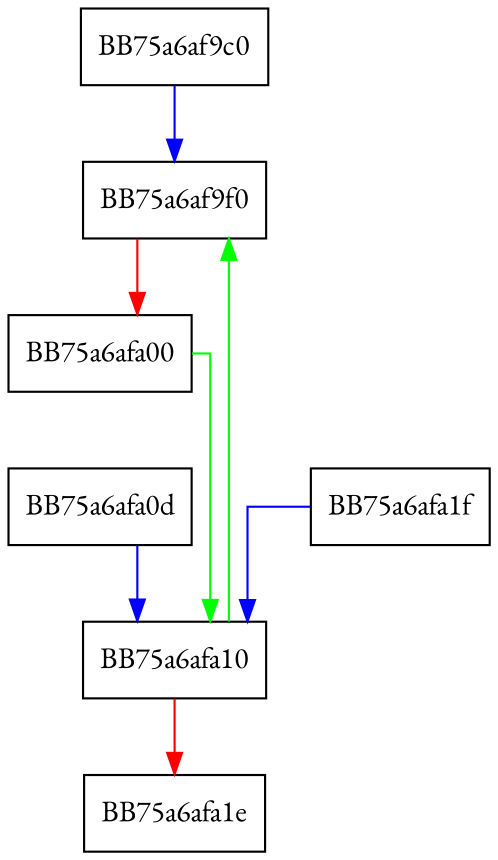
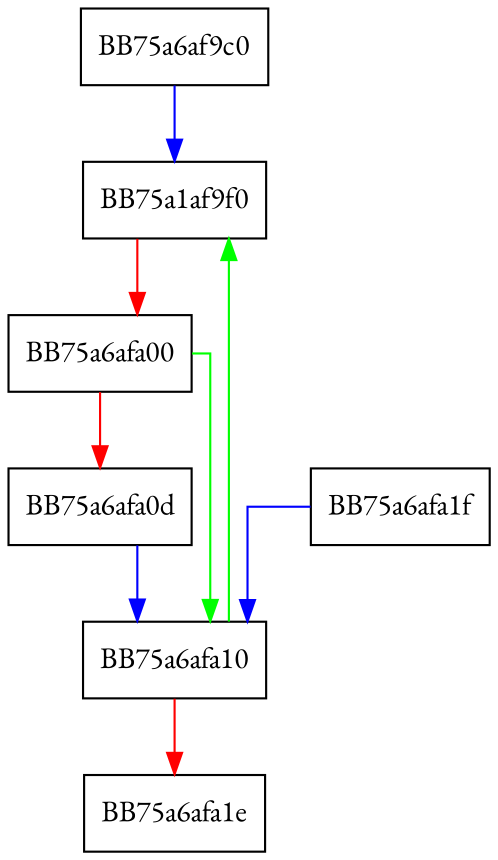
node "BB75a6af9f0": label "BB75a6af9f0" -> "BB75a1af9f0"
edge "BB75a6afa00" -> "BB75a6afa0d": added
